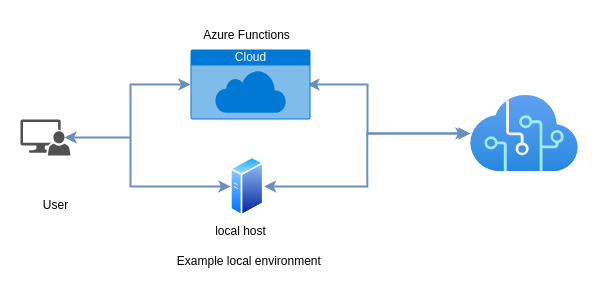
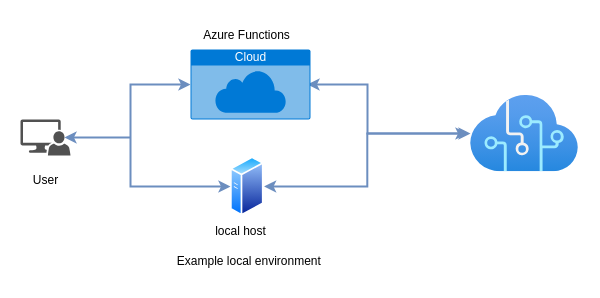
node "User": moved (56, 206) -> (46, 181)
